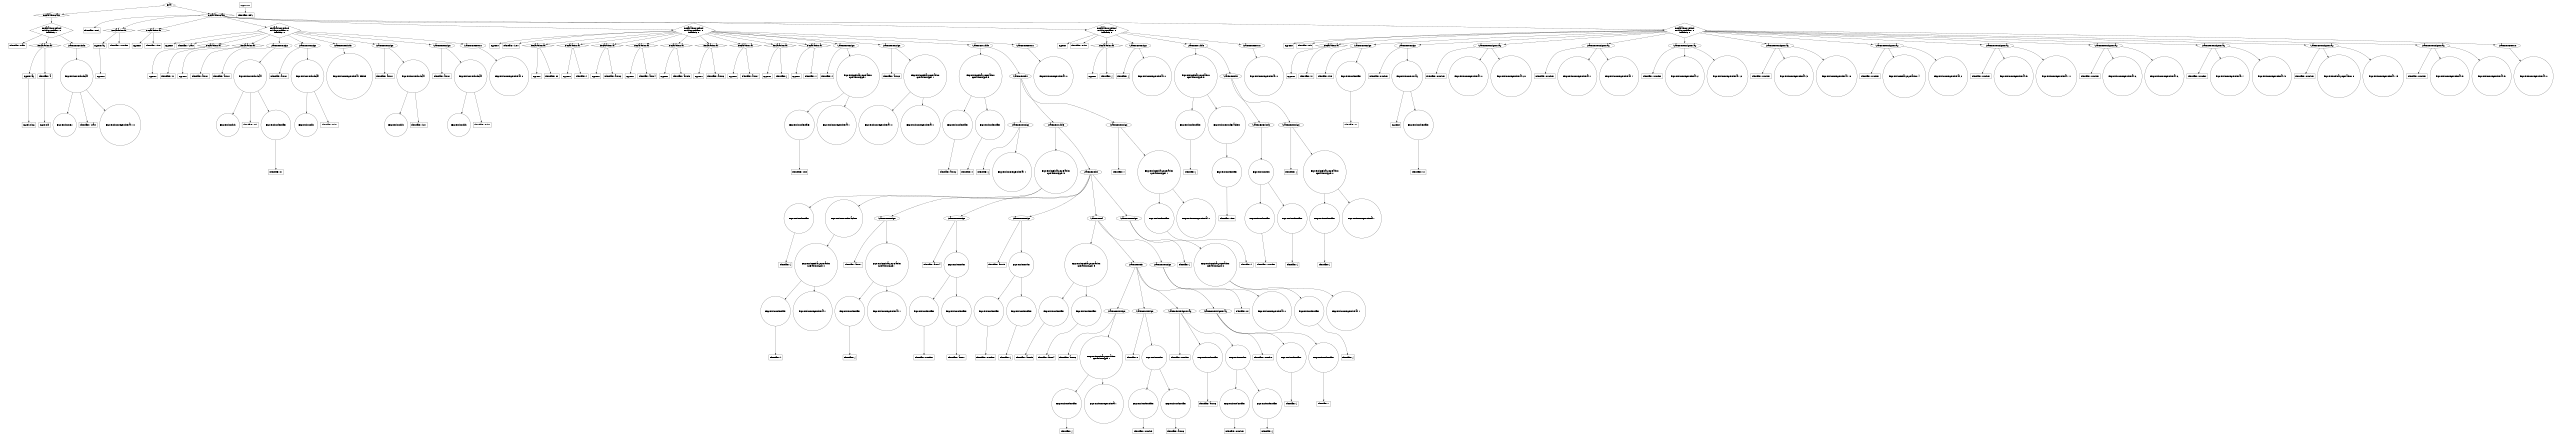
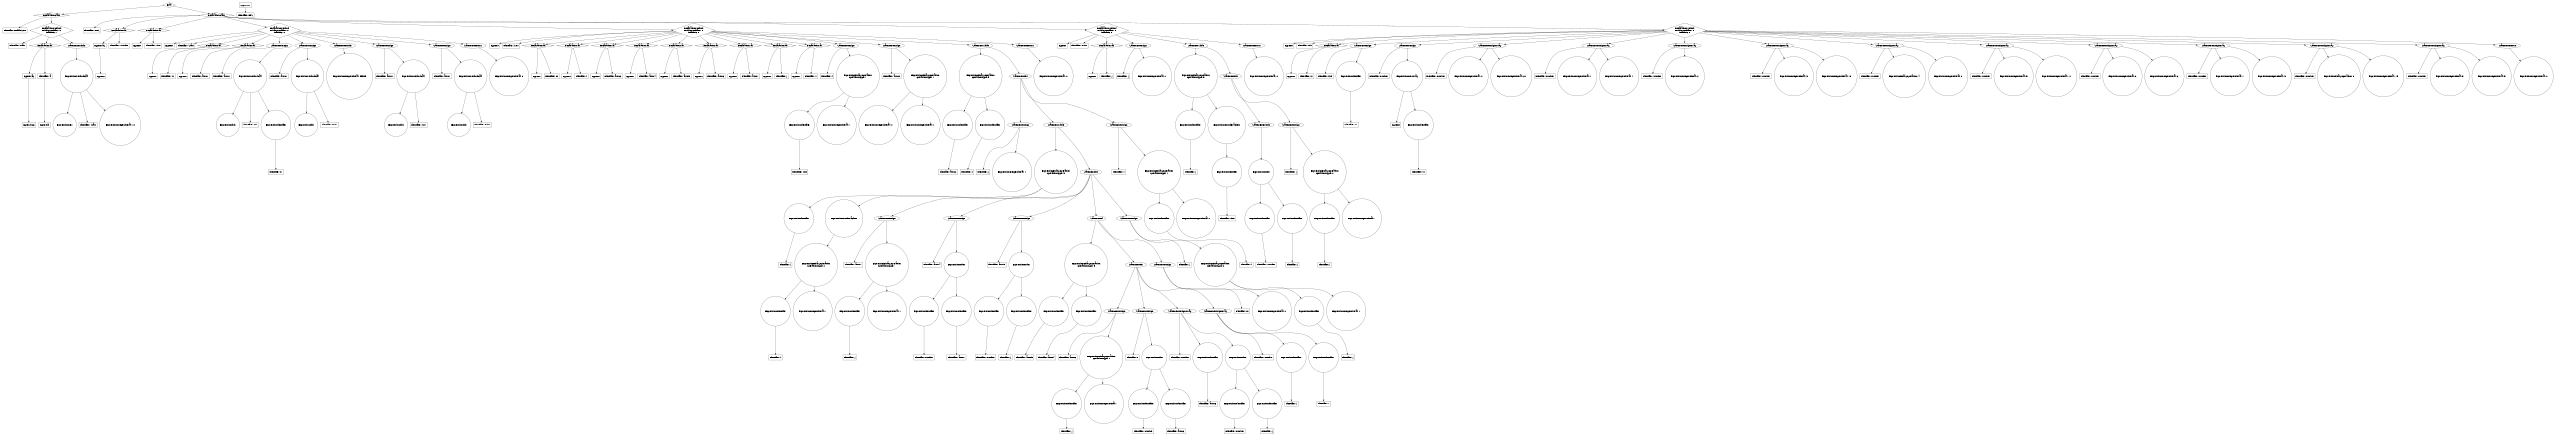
node "Identifier: BubbleSort": added
node "ExpressionIntegerLiteral: 12": removed
